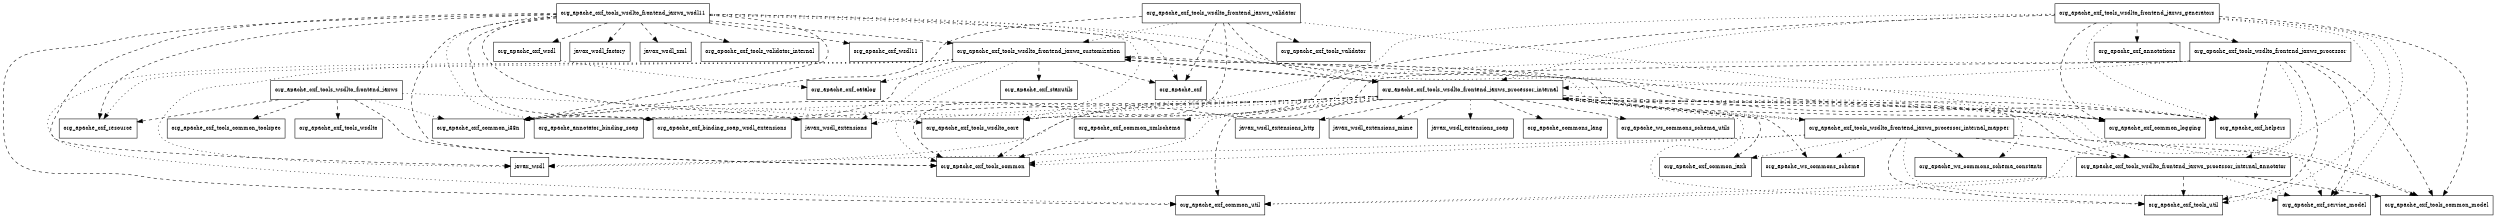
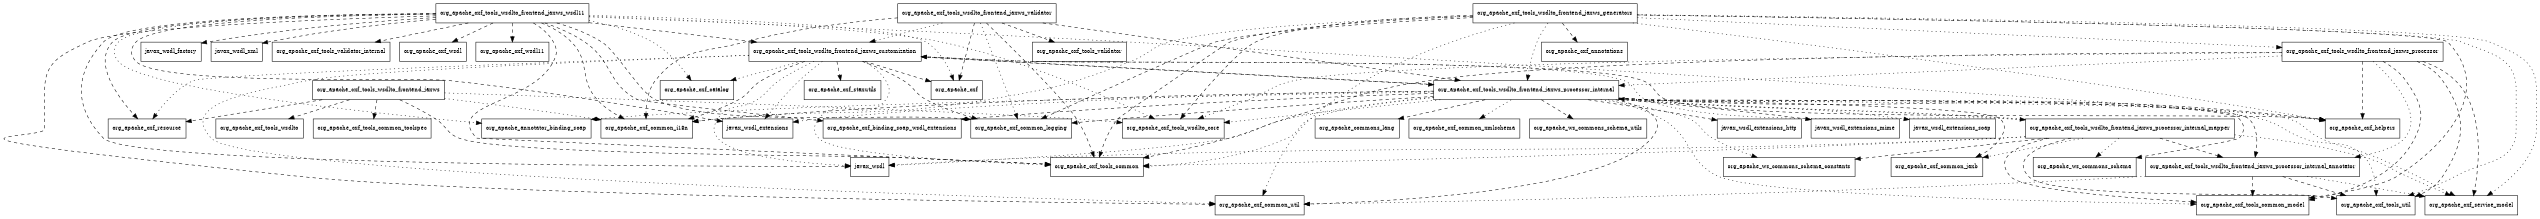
edge "org_apache_cxf_tools_wsdlto_frontend_jaxws_generators" -> "org_apache_cxf_tools_wsdlto_frontend_jaxws_processor": style dashed -> dotted
edge "org_apache_cxf_wsdl" -> "org_apache_cxf_catalog": now "org_apache_cxf_tools_wsdlto_frontend_jaxws_wsdl11" -> "org_apache_cxf_catalog"
node "org_apache_cxf_common_i38n": label "org_apache_cxf_common_i38n" -> "org_apache_cxf_common_i18n"
edge "org_apache_cxf_common_xmlschema" -> "org_apache_cxf_tools_common": now "org_apache_cxf_tools_wsdlto_frontend_jaxws_generators" -> "org_apache_cxf_tools_common"
